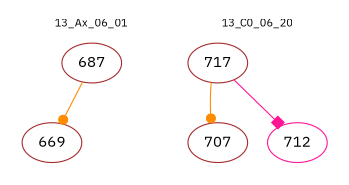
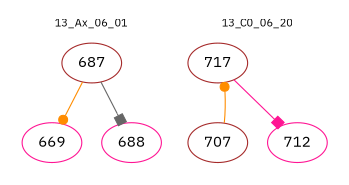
edge "717" -> "707": reversed
node "669": color brown -> deeppink
node "688": added
